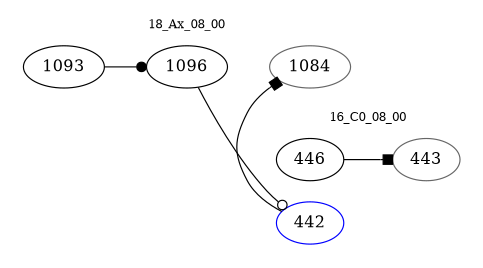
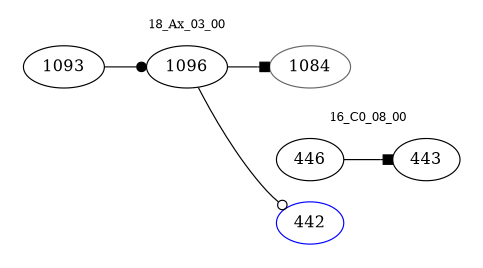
cluster "18_Ax_08_00": label "18_Ax_08_00" -> "18_Ax_03_00"
edge "442" -> "1084": now "1096" -> "1084"
node "443": color gray40 -> black
